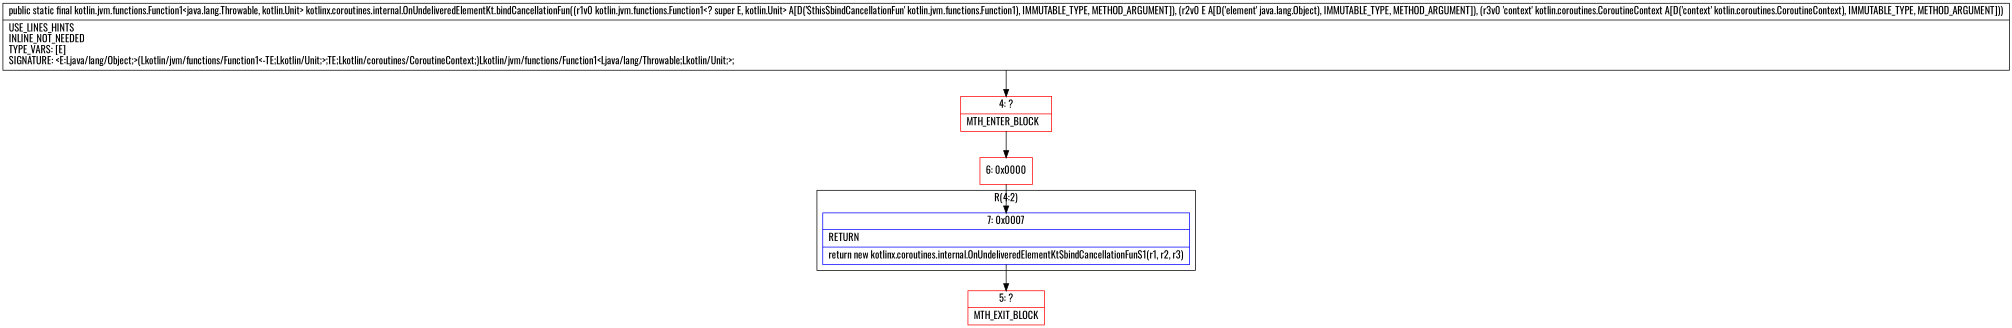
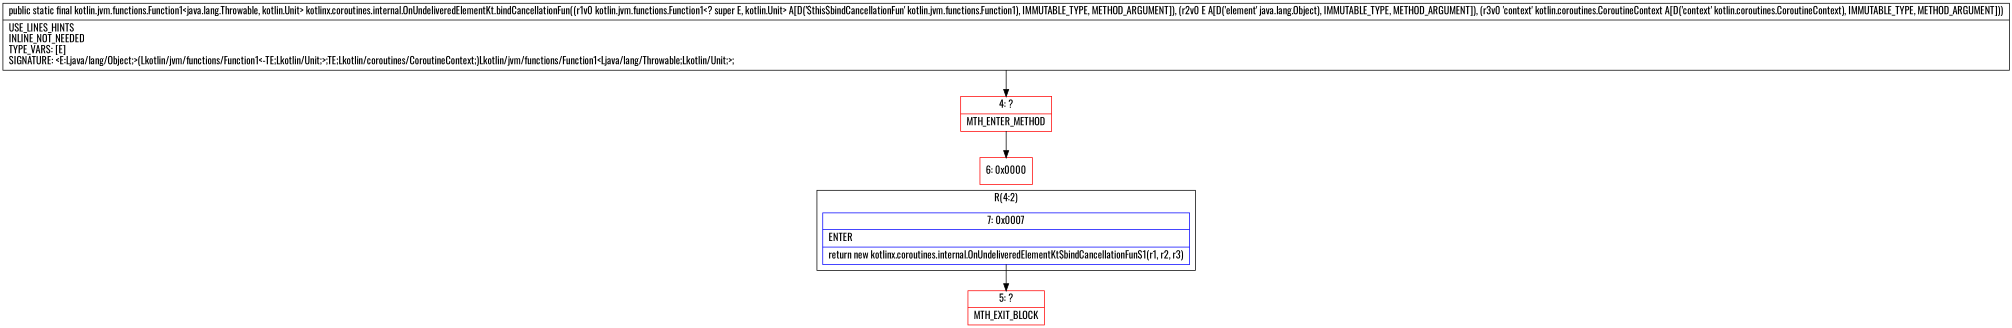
node "4: ?": text "MTH_ENTER_BLOCK" -> "MTH_ENTER_METHOD"
edge "6: 0x0000" -> "7: 0x0007": removed
node "7: 0x0007": text "RETURN" -> "ENTER"
